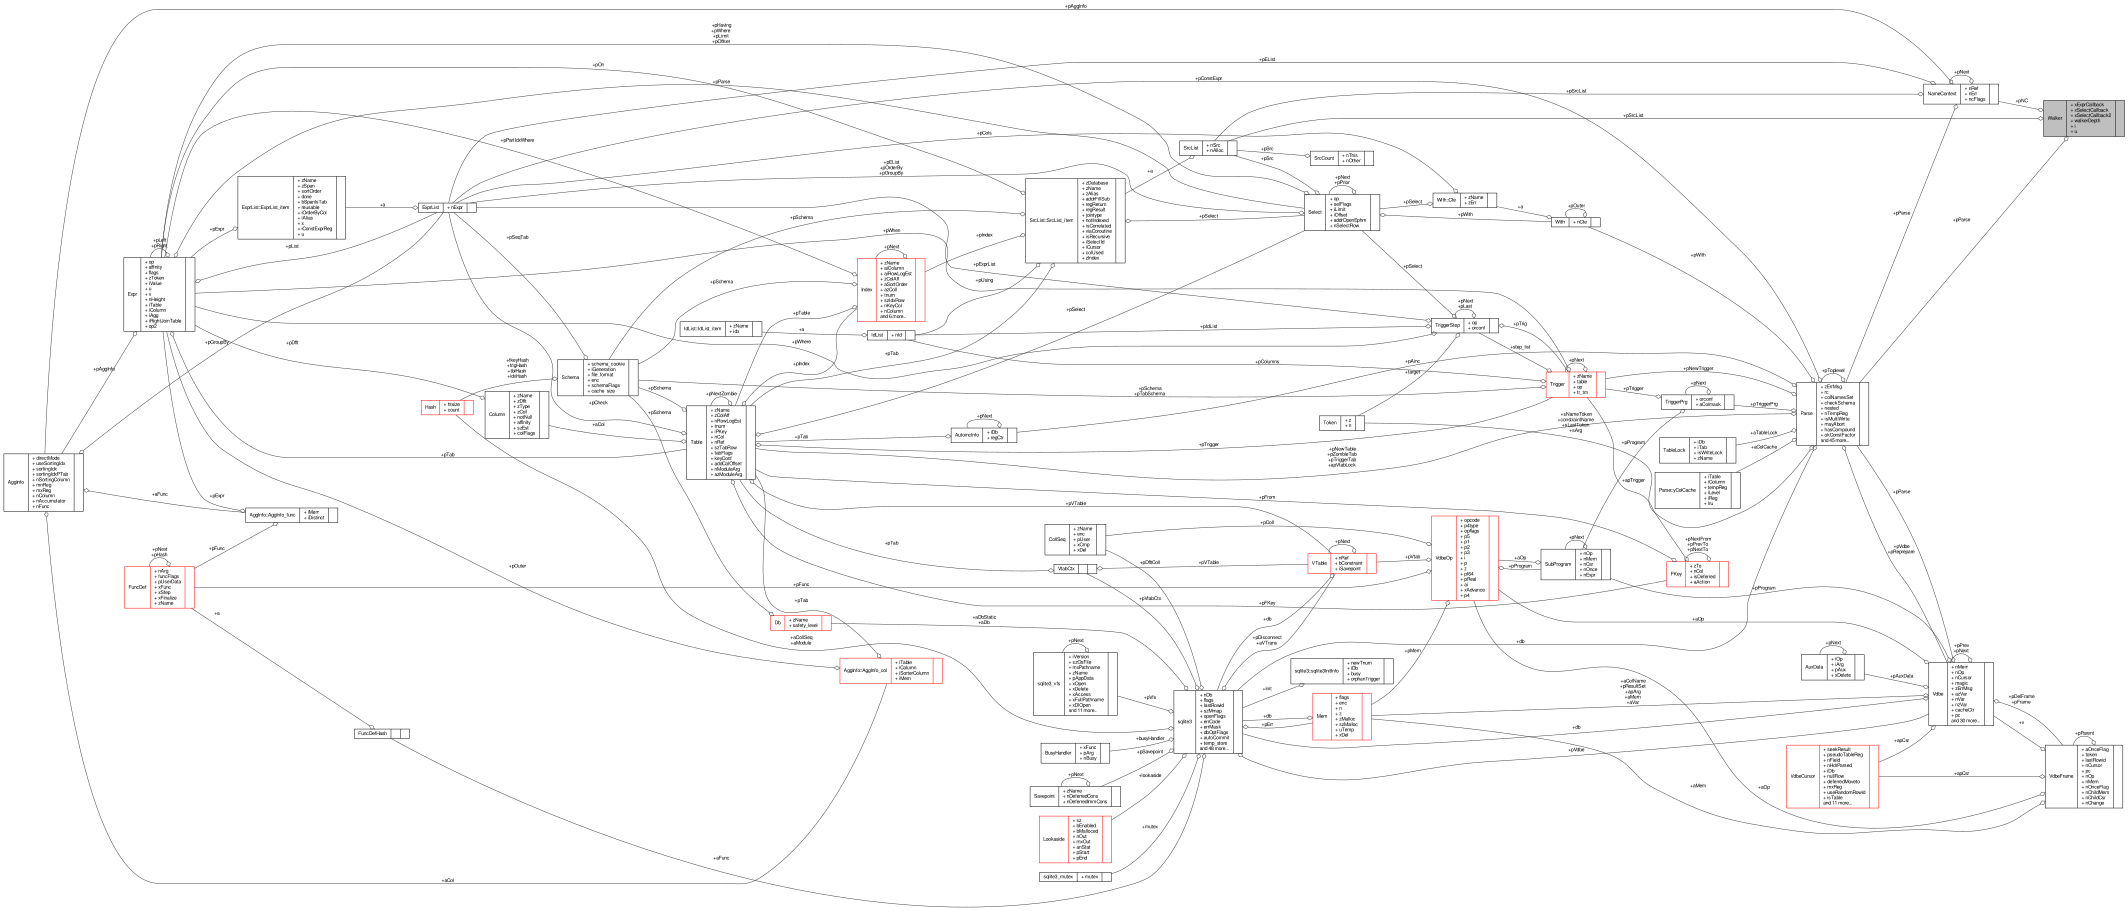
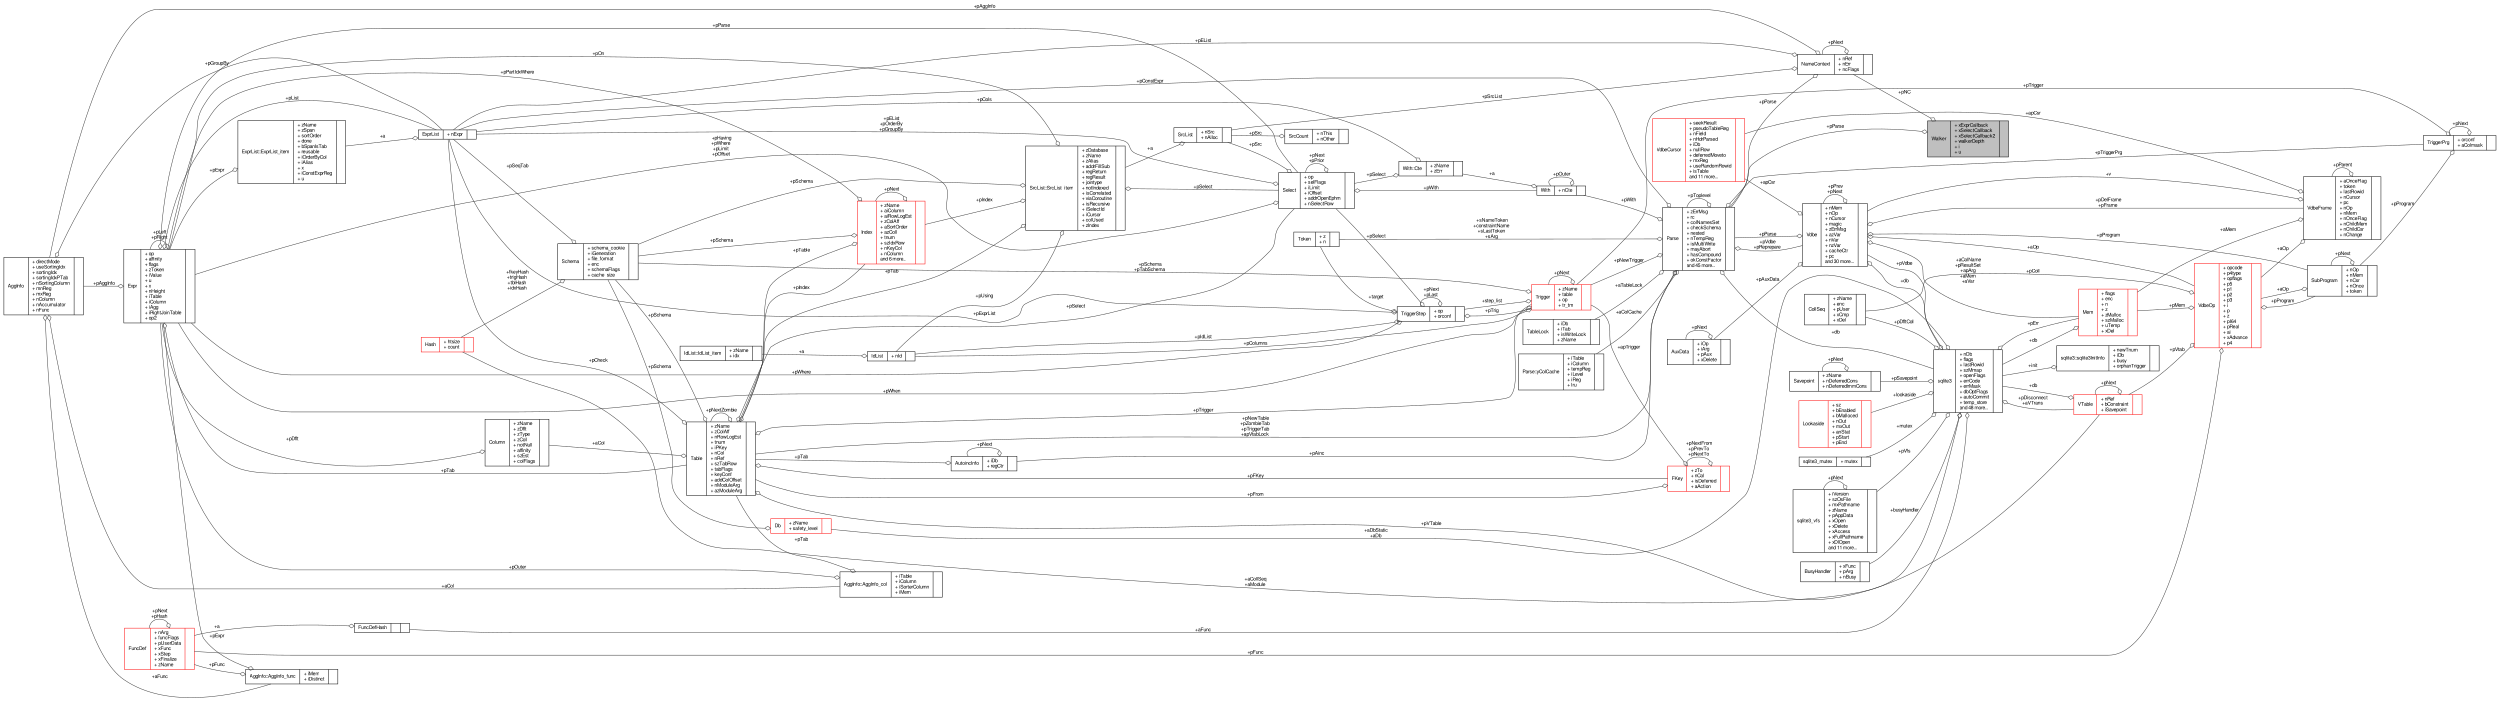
edge "SrcList" -> "Walker": removed, label "+pSrcList"
node "VtabCtx": removed
node "SubProgram": text "+ nExpr" -> "+ token"
node "AggInfo::AggInfo_col": color red -> black
